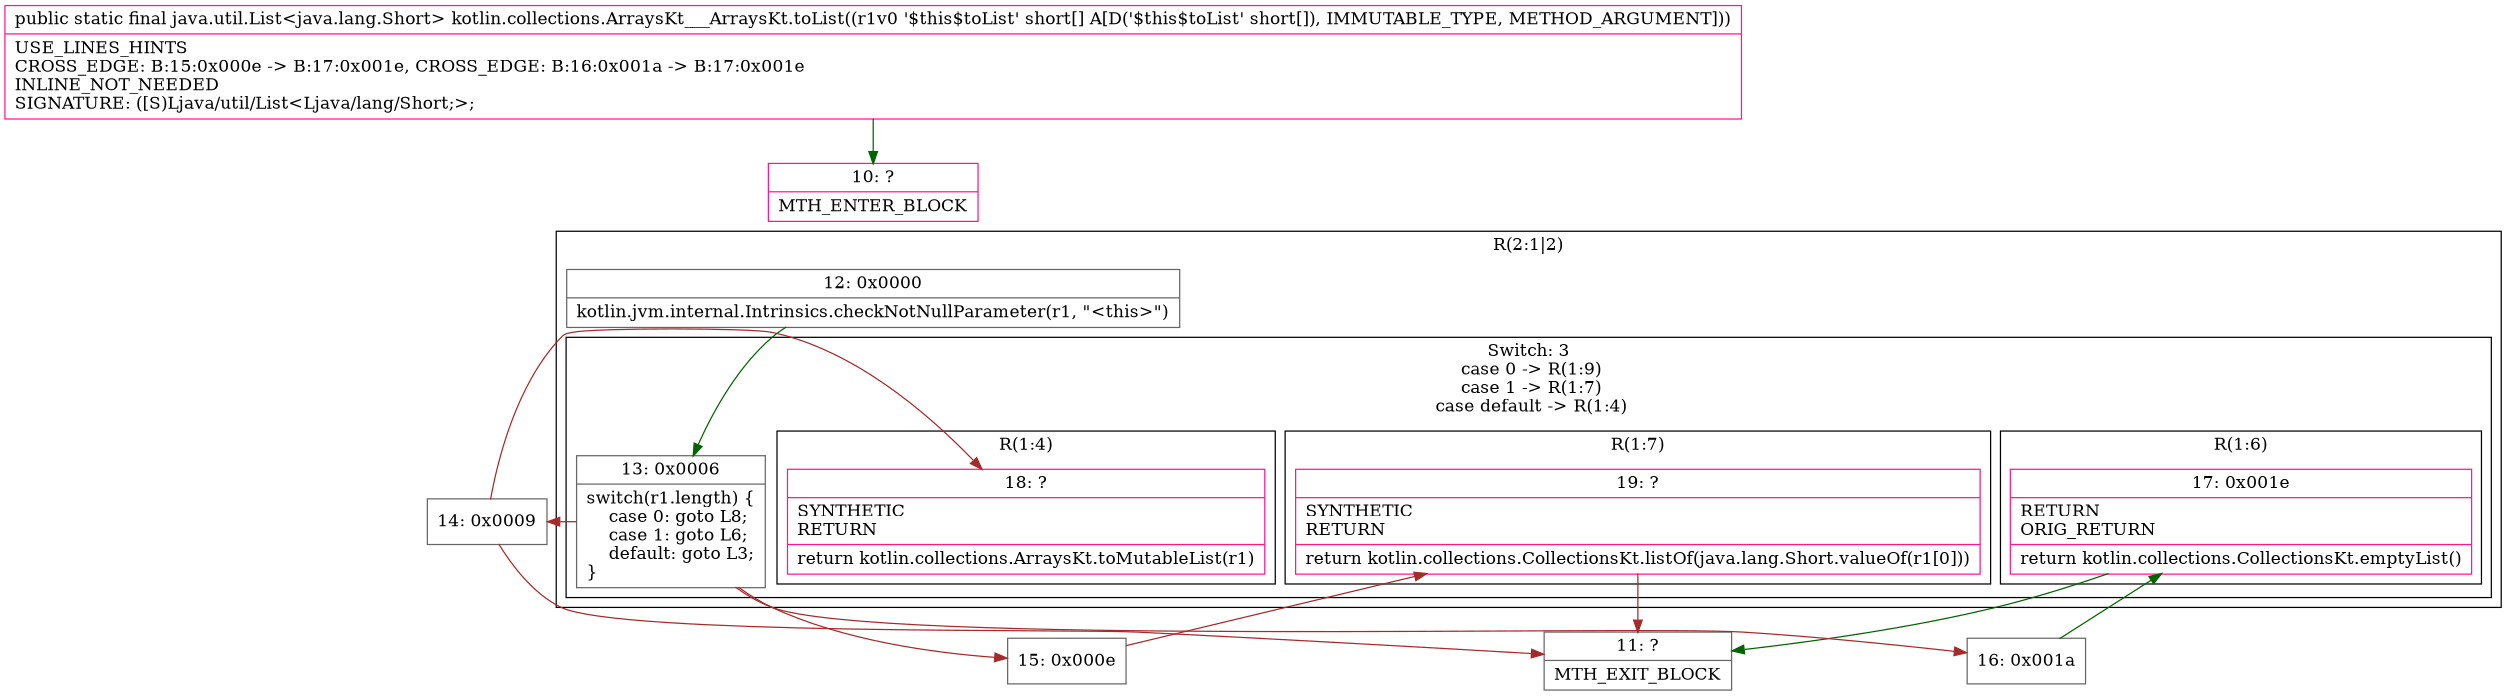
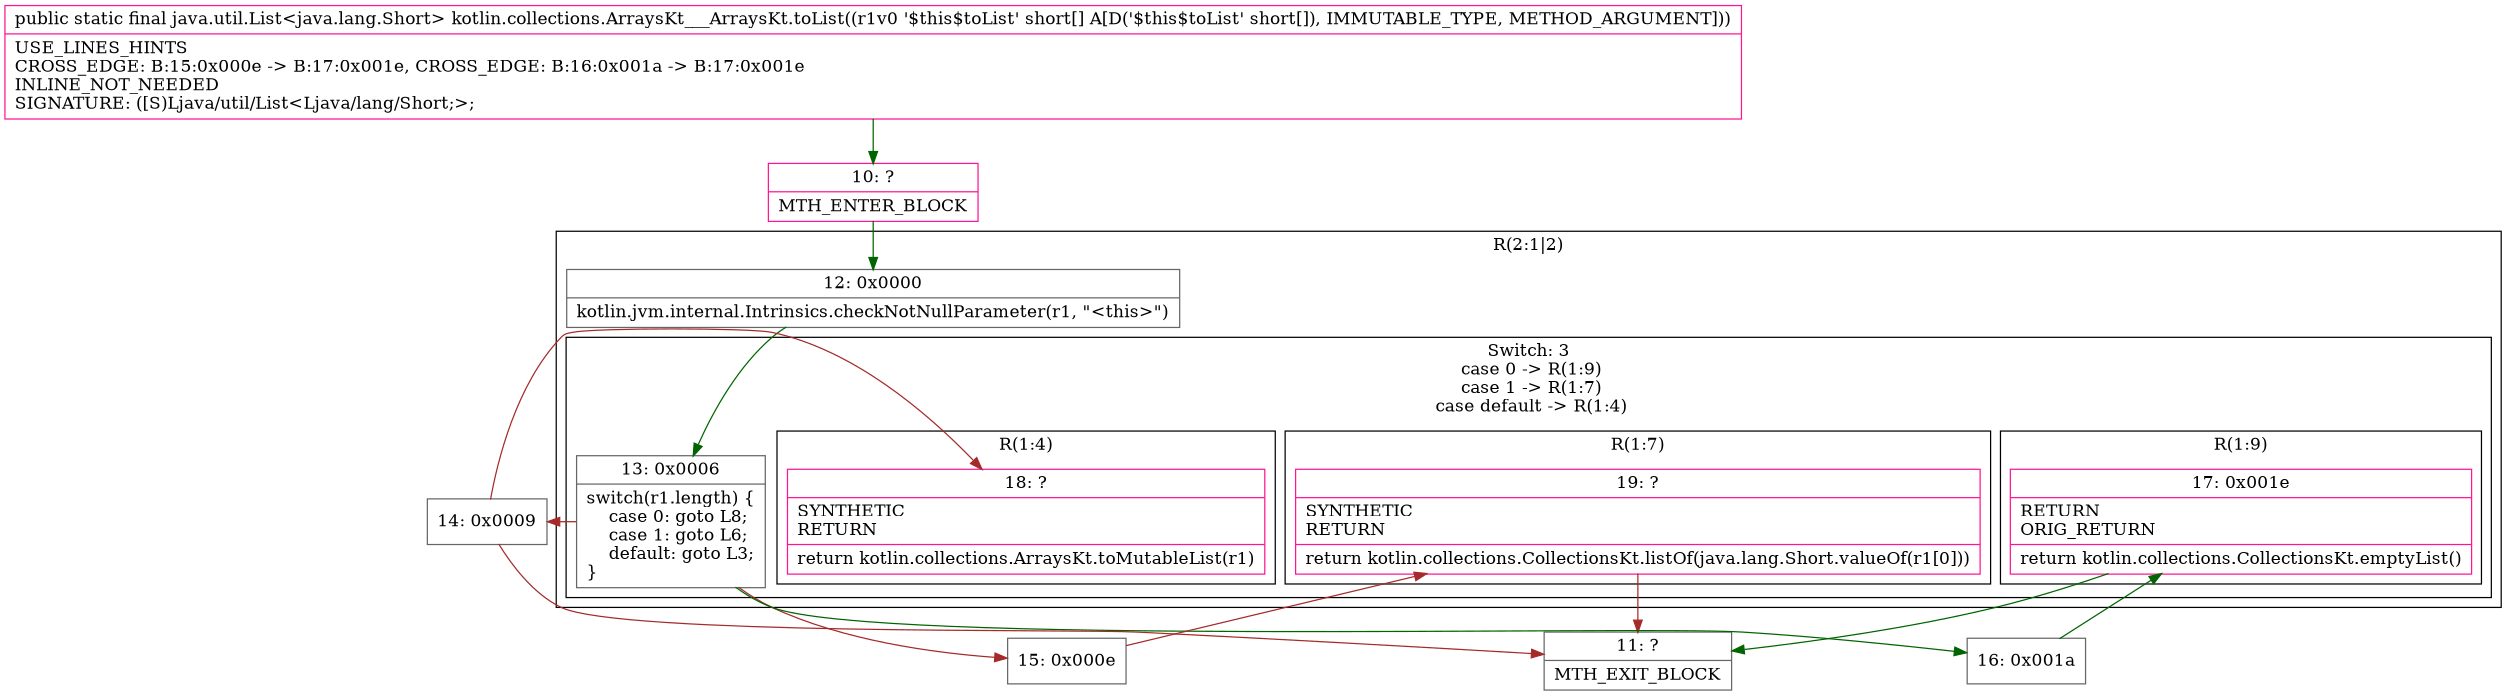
edge "10: ?" -> "12: 0x0000": added
cluster "R(1:6)": label "R(1:6)" -> "R(1:9)"
edge "13: 0x0006" -> "16: 0x001a": color brown -> darkgreen
